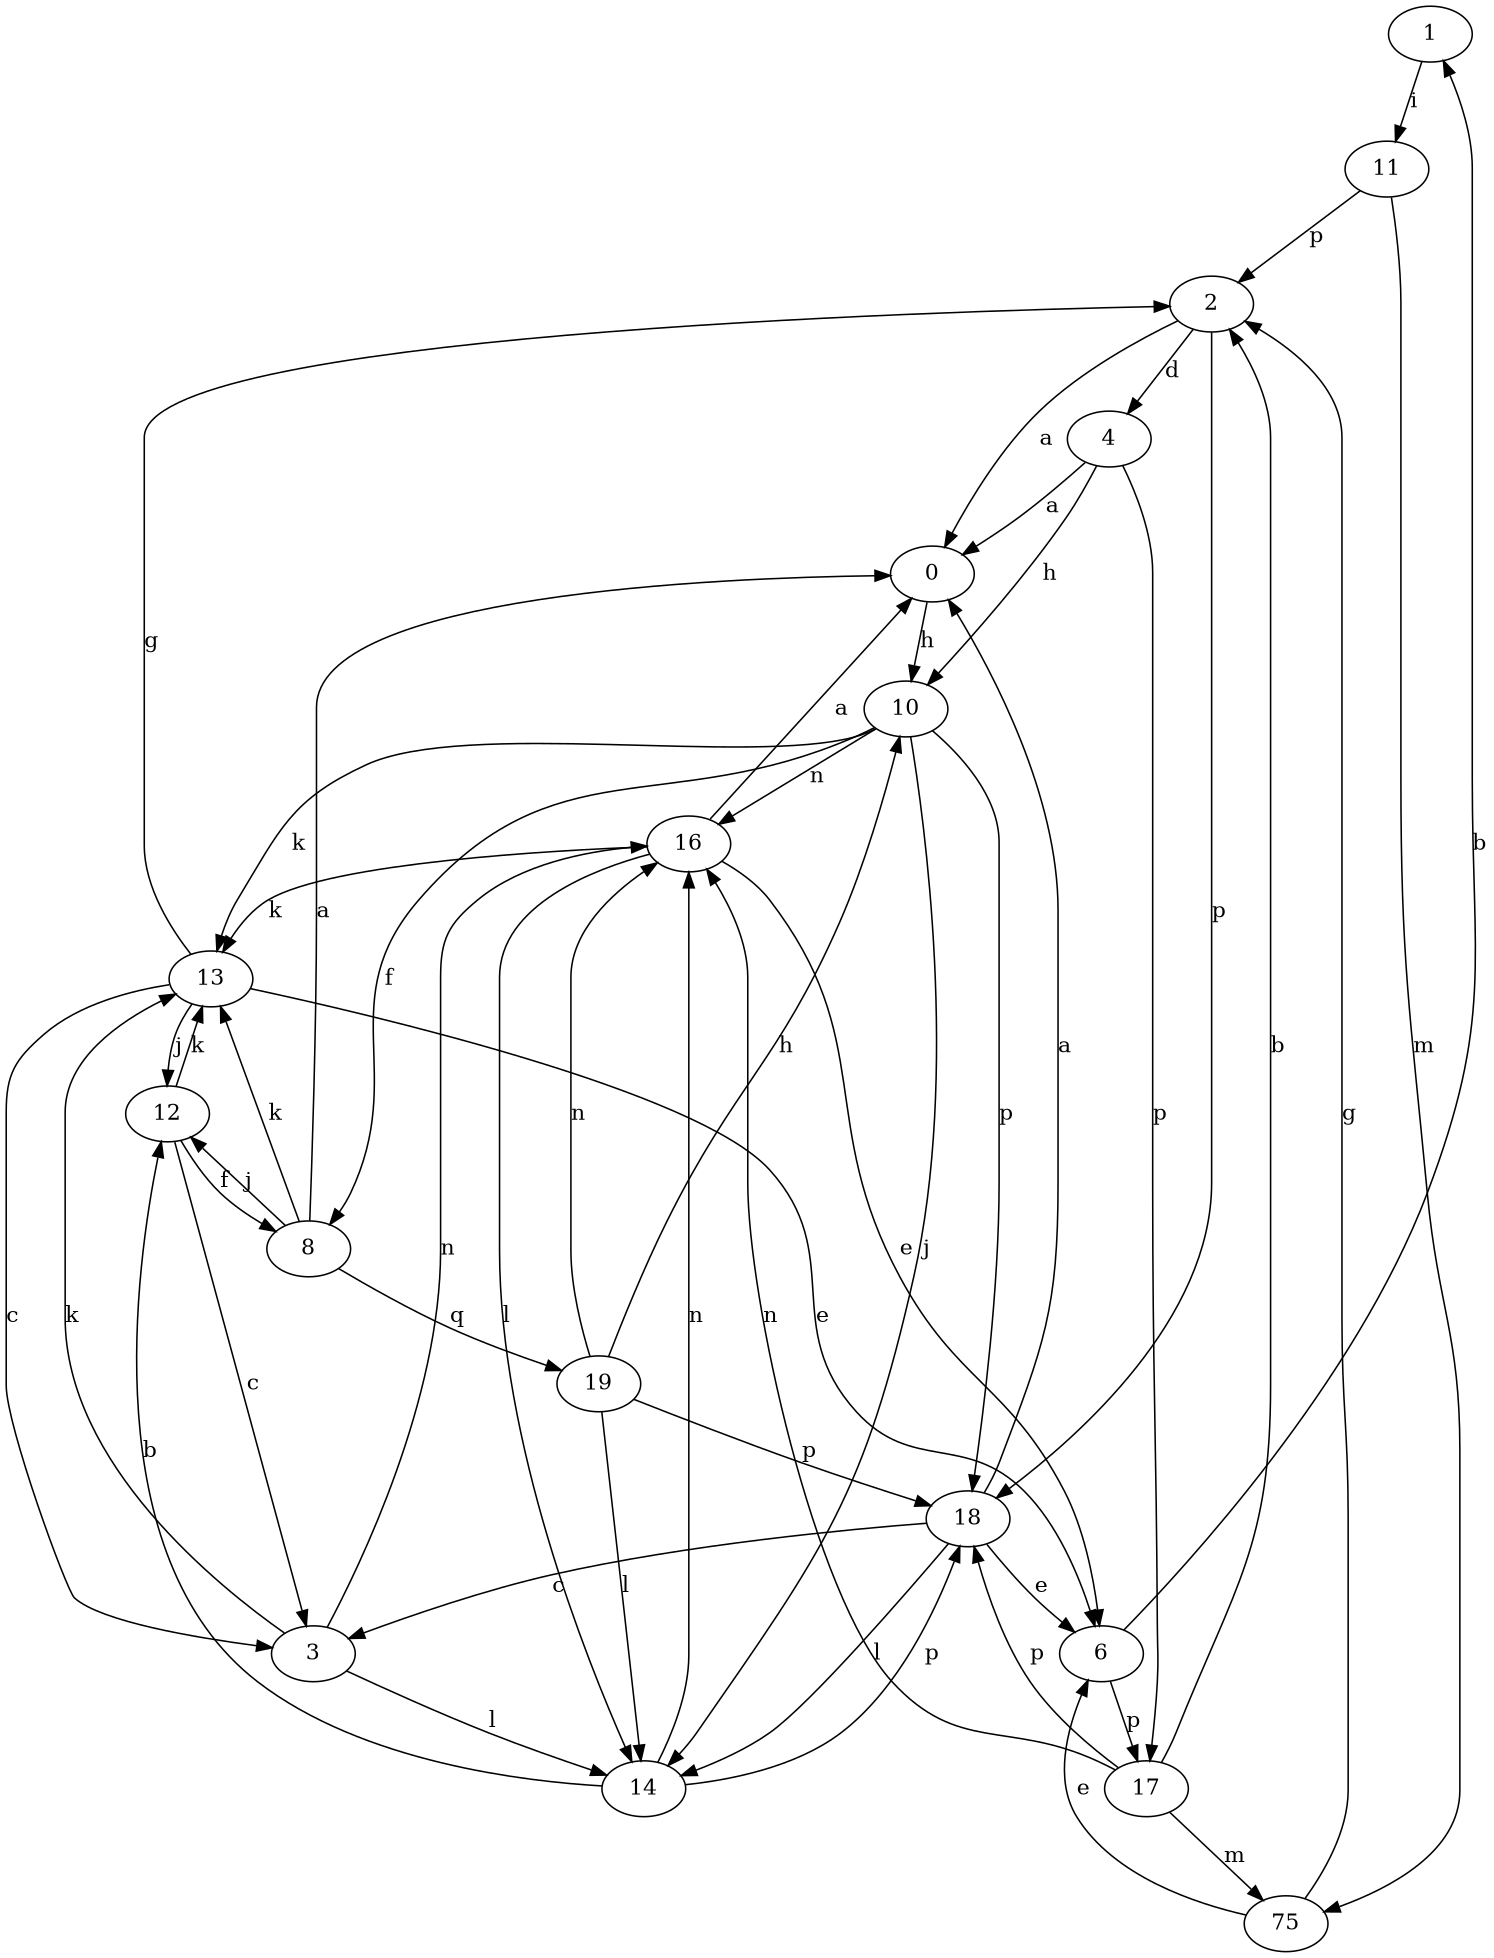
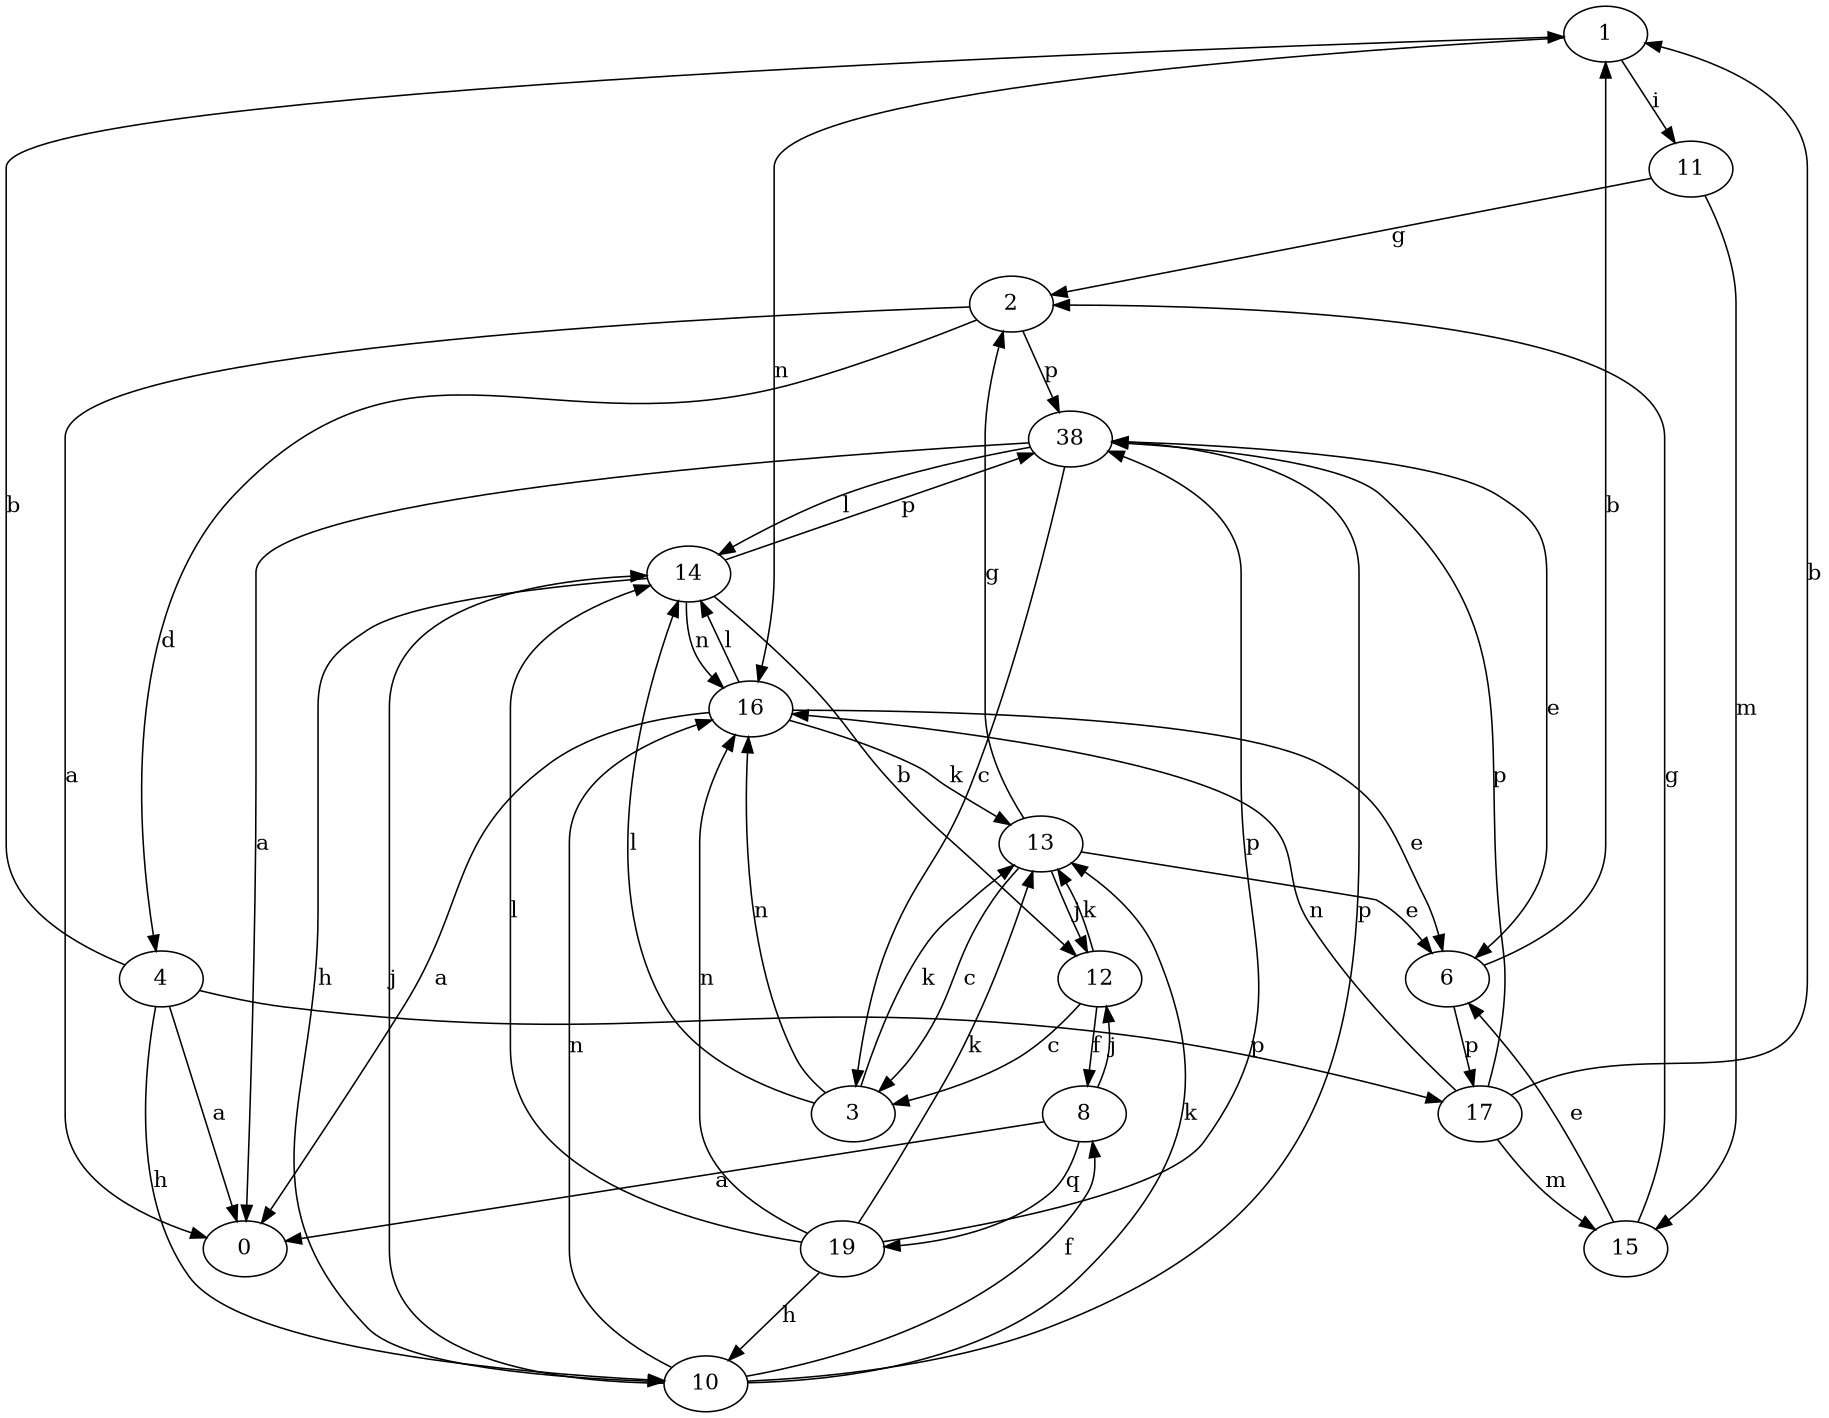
edge "4" -> "1": added, label "b"
edge "1" -> "16": added, label "n"
edge "11" -> "2": label "p" -> "g"
edge "0" -> "10": now "14" -> "10"
edge "17" -> "2": now "17" -> "1"
edge "8" -> "13": now "19" -> "13"
node "18": label "18" -> "38"
node "75": label "75" -> "15"
